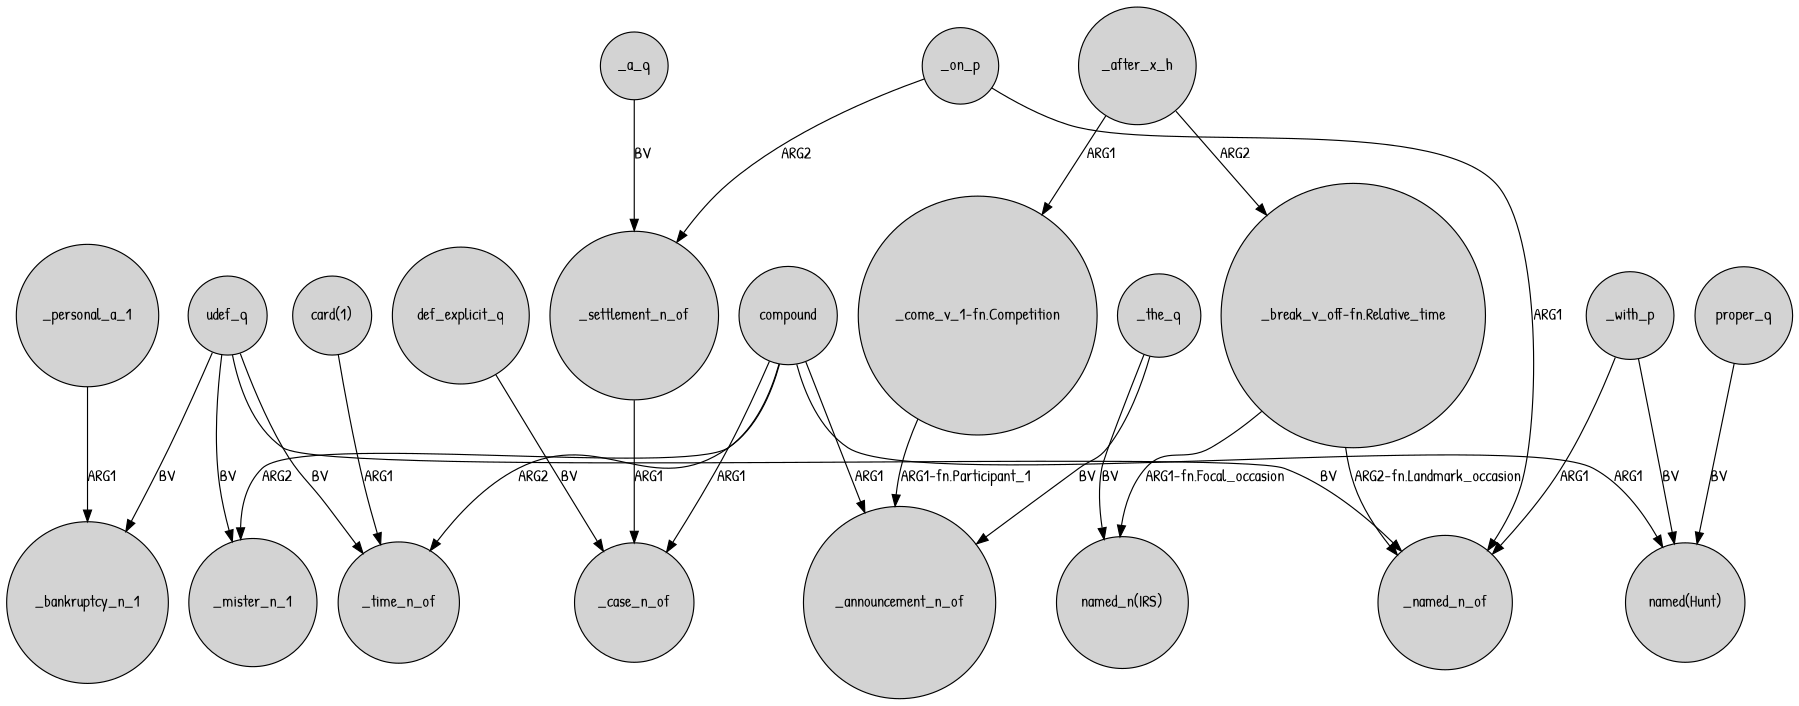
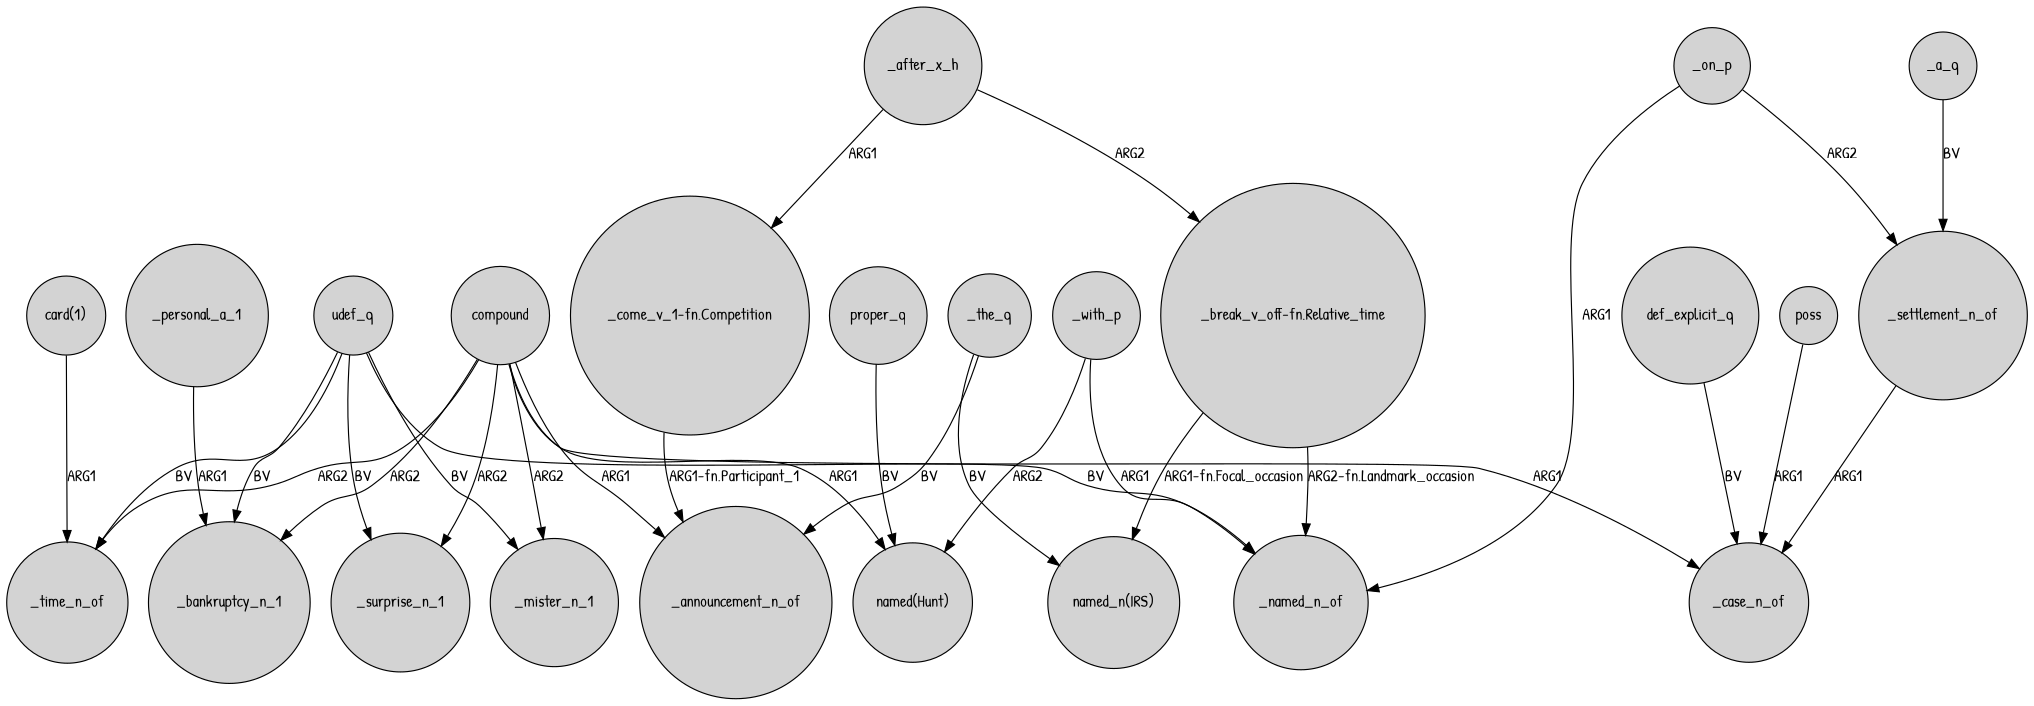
node "poss": added
edge "compound" -> "_bankruptcy_n_1": added, label "ARG2"
edge "_with_p" -> "named(Hunt)": label "BV" -> "ARG2"
node "_surprise_n_1": added
